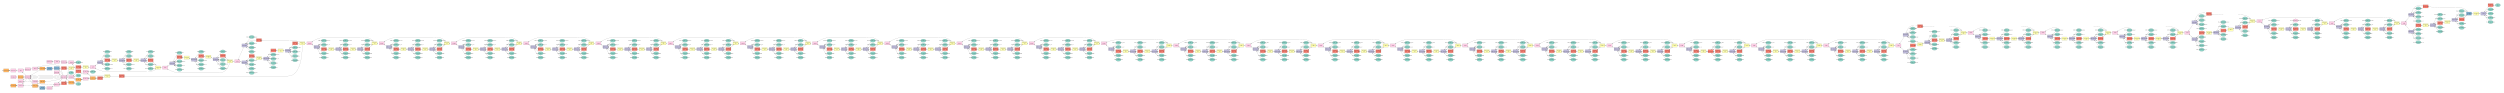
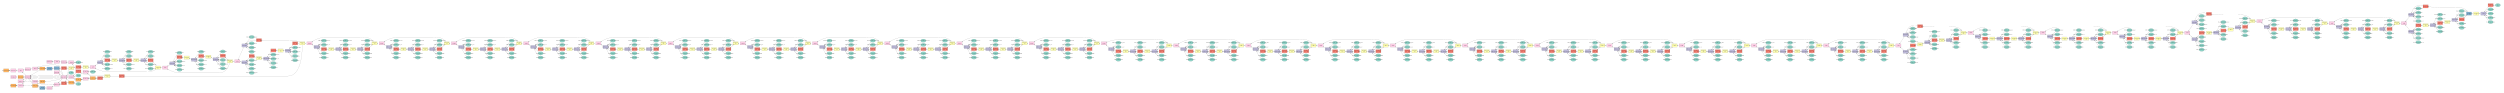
node "bn2c_branch2b_moving_mean": fillcolor #fccde5 -> #8dd3c7
node "bn4b3_branch2b": fillcolor #fb8072 -> #bebada
